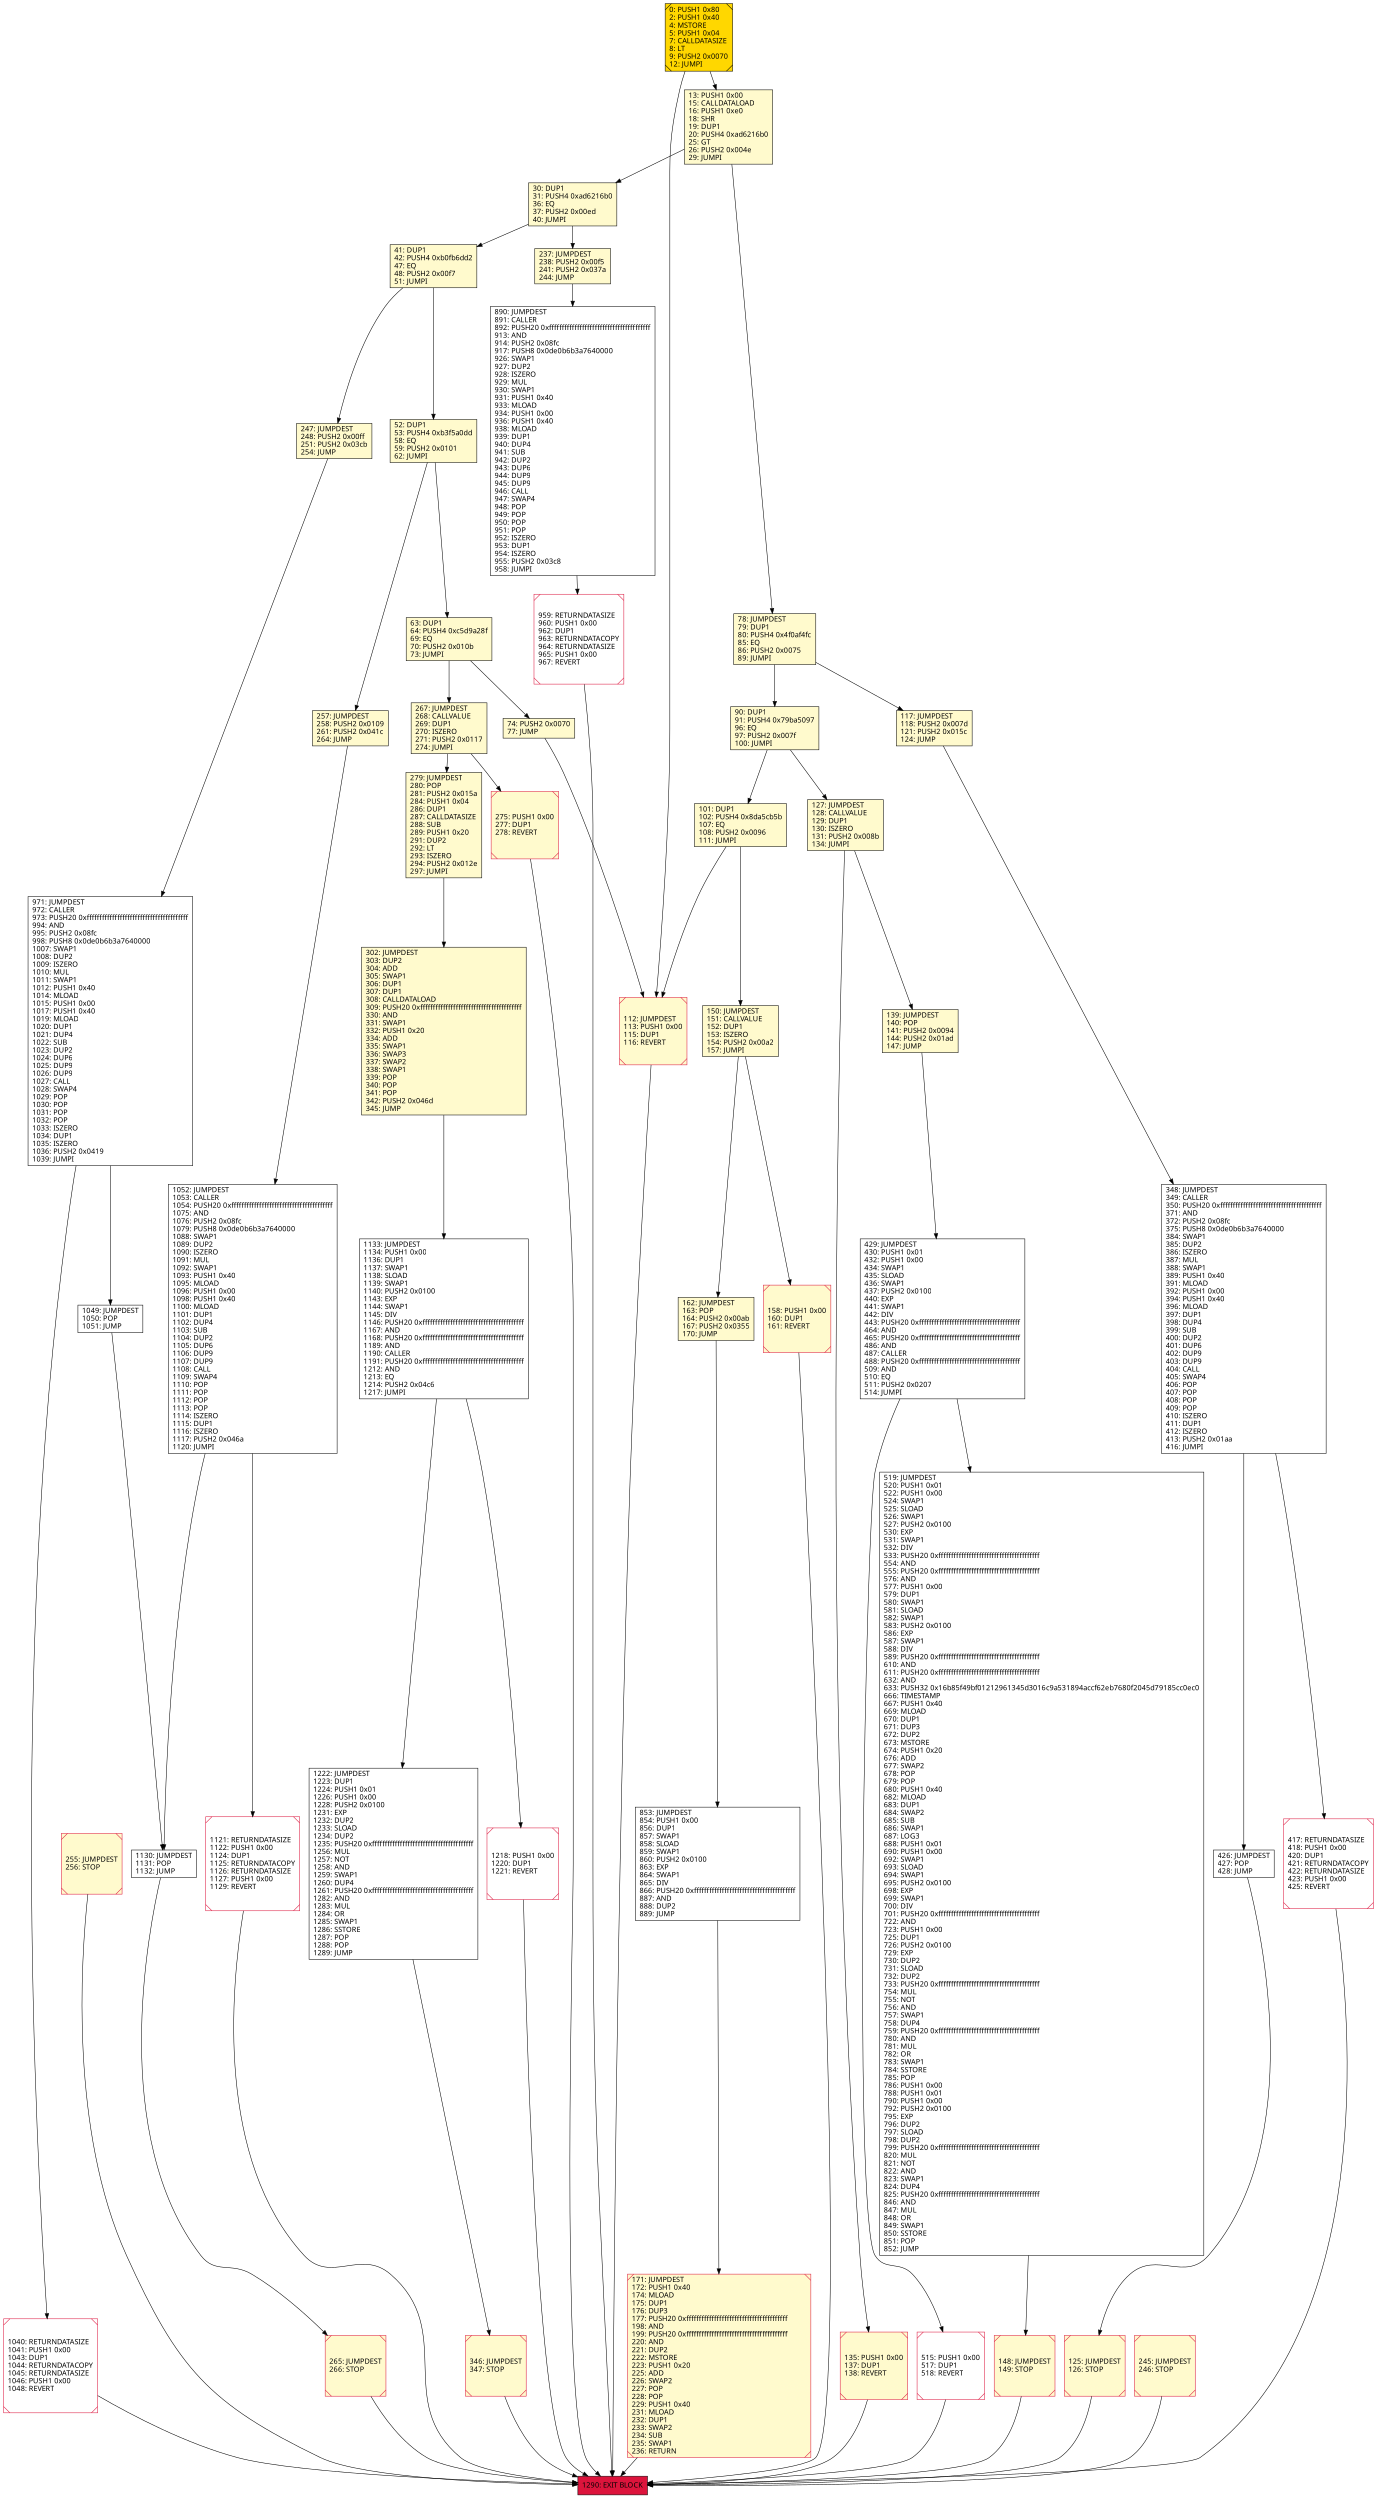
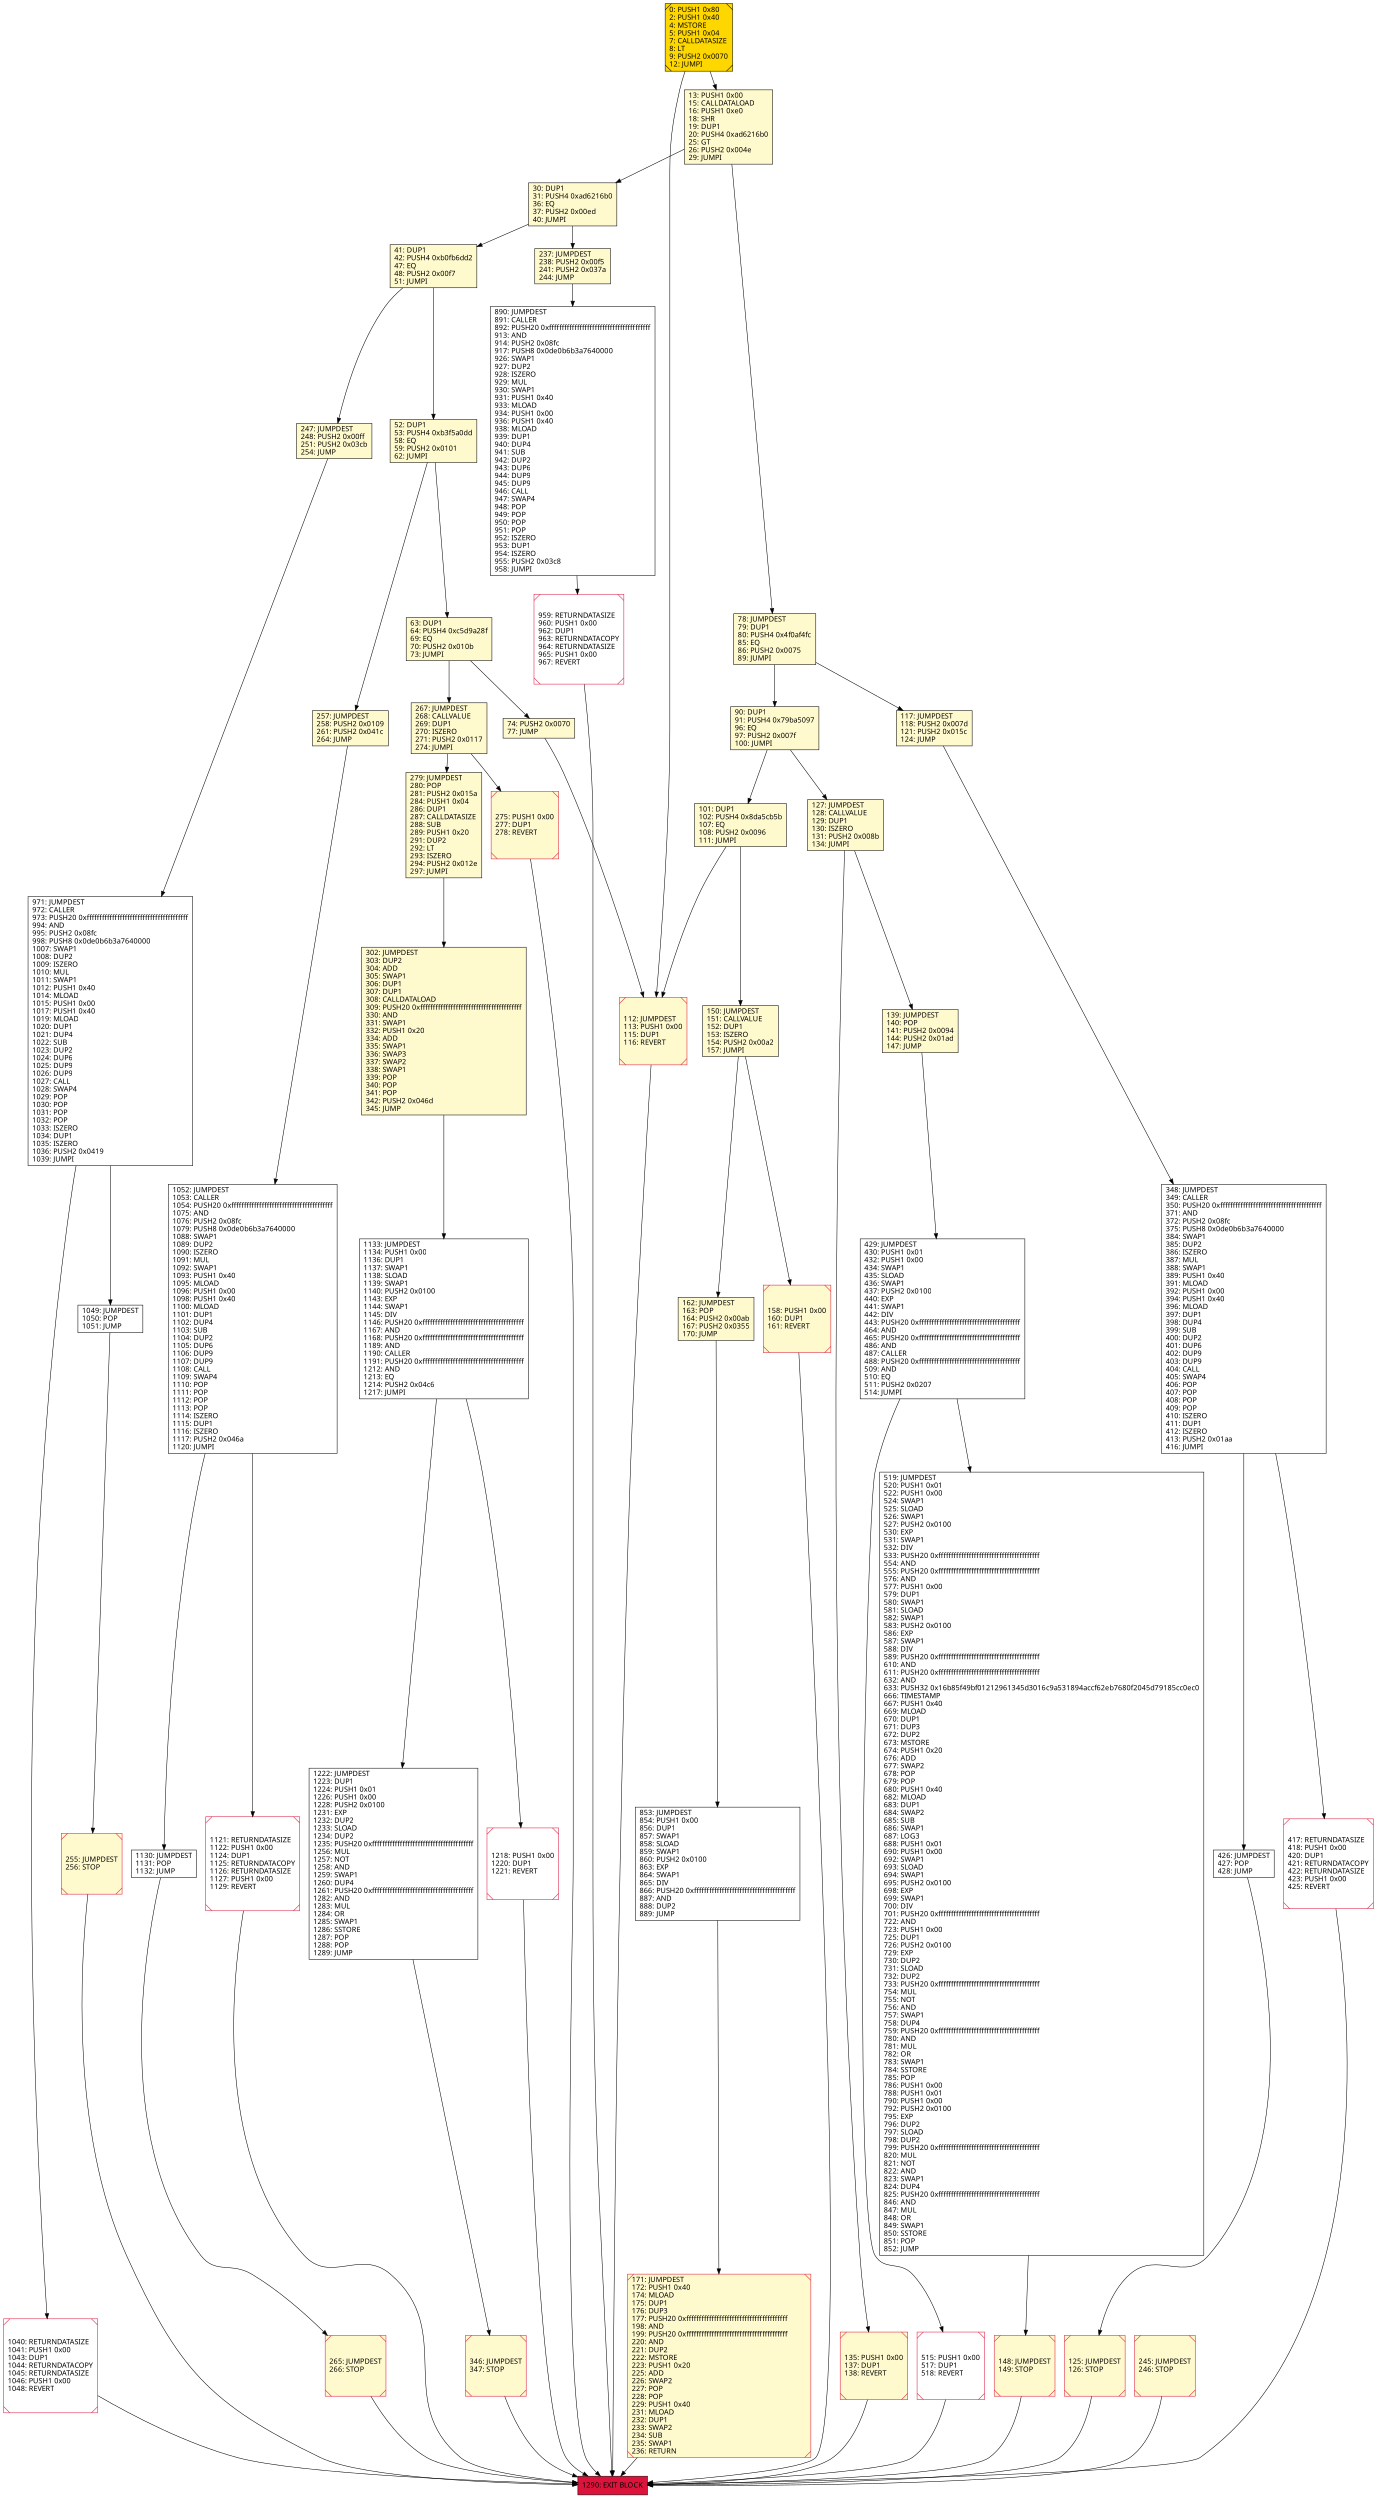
edge "1049: JUMPDEST 1050: POP 1051: JUMP" -> "1130: JUMPDEST 1131: POP 1132: JUMP": now "1049: JUMPDEST 1050: POP 1051: JUMP" -> "255: JUMPDEST 256: STOP"
